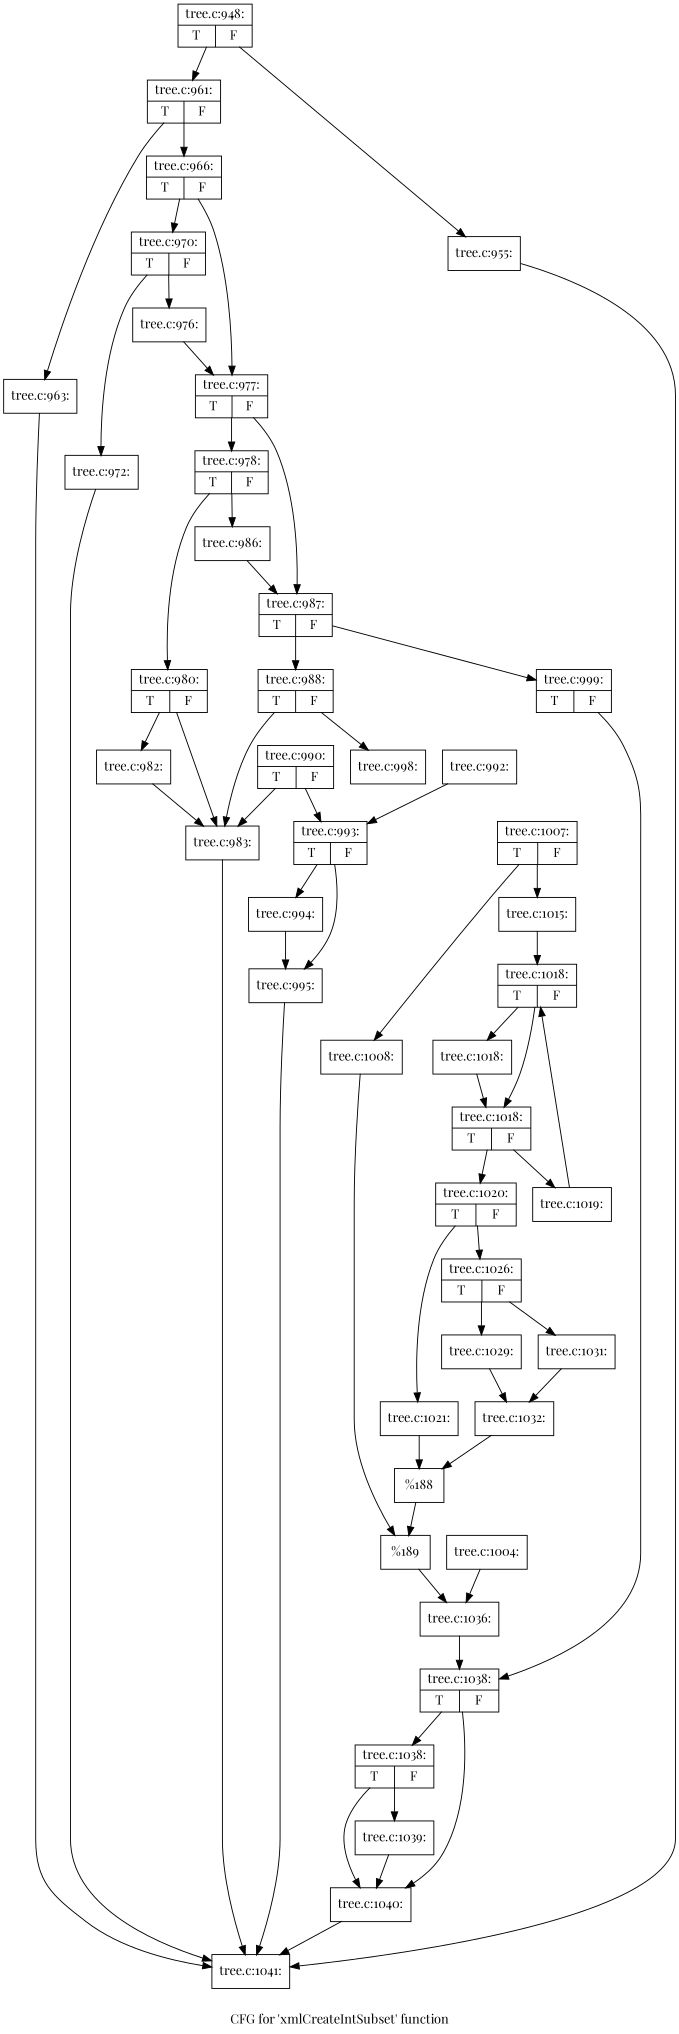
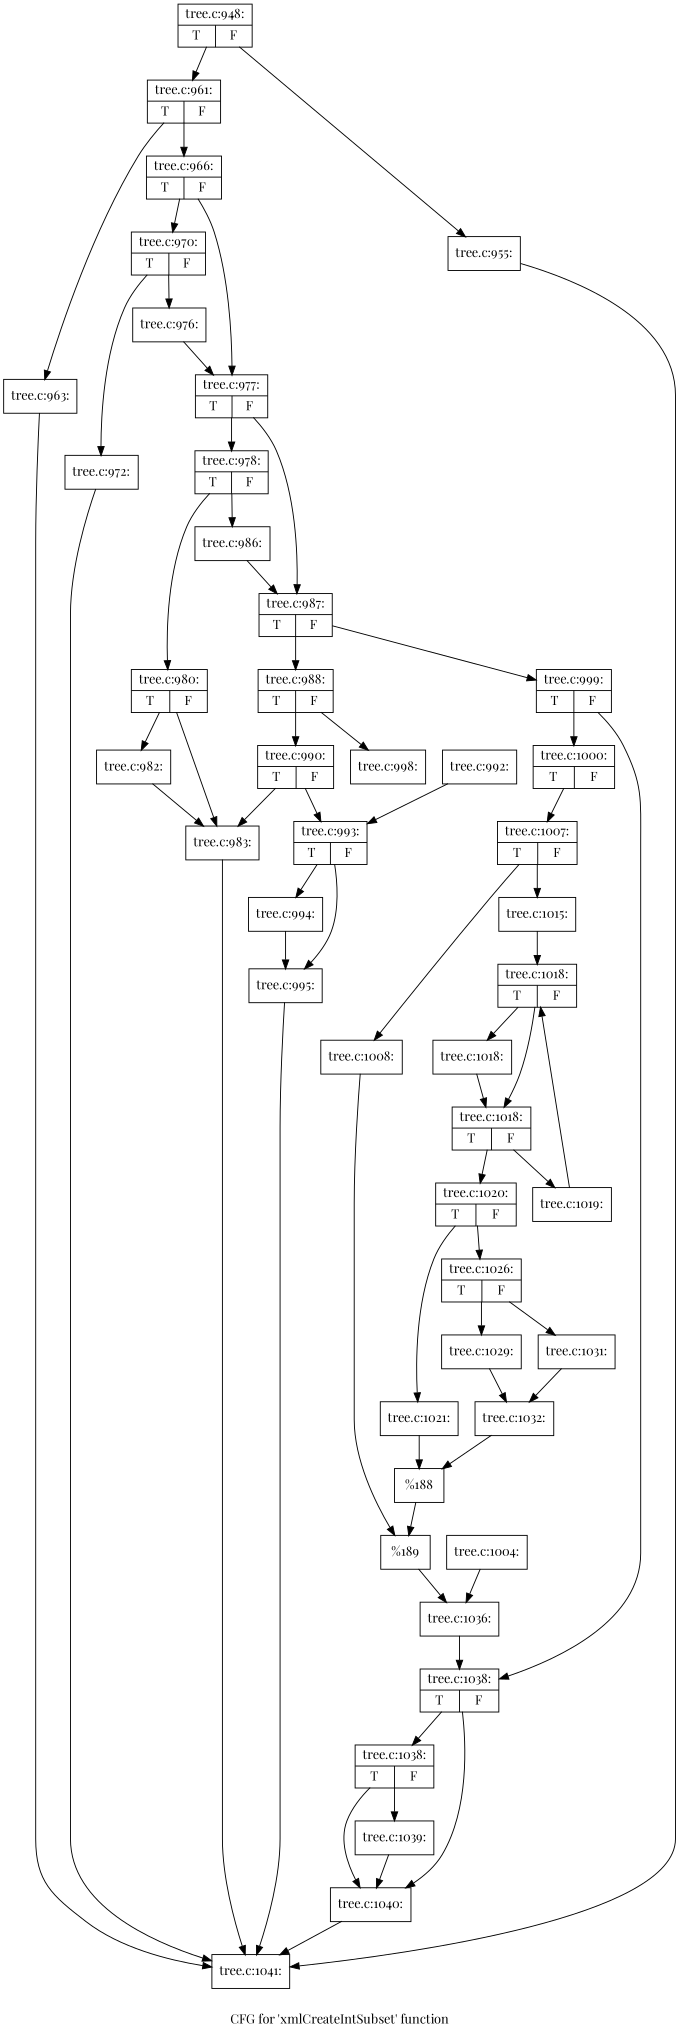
edge "tree.c:988:" -> "tree.c:983:": now "tree.c:988:" -> "tree.c:990:"
node "tree.c:1000:": added
